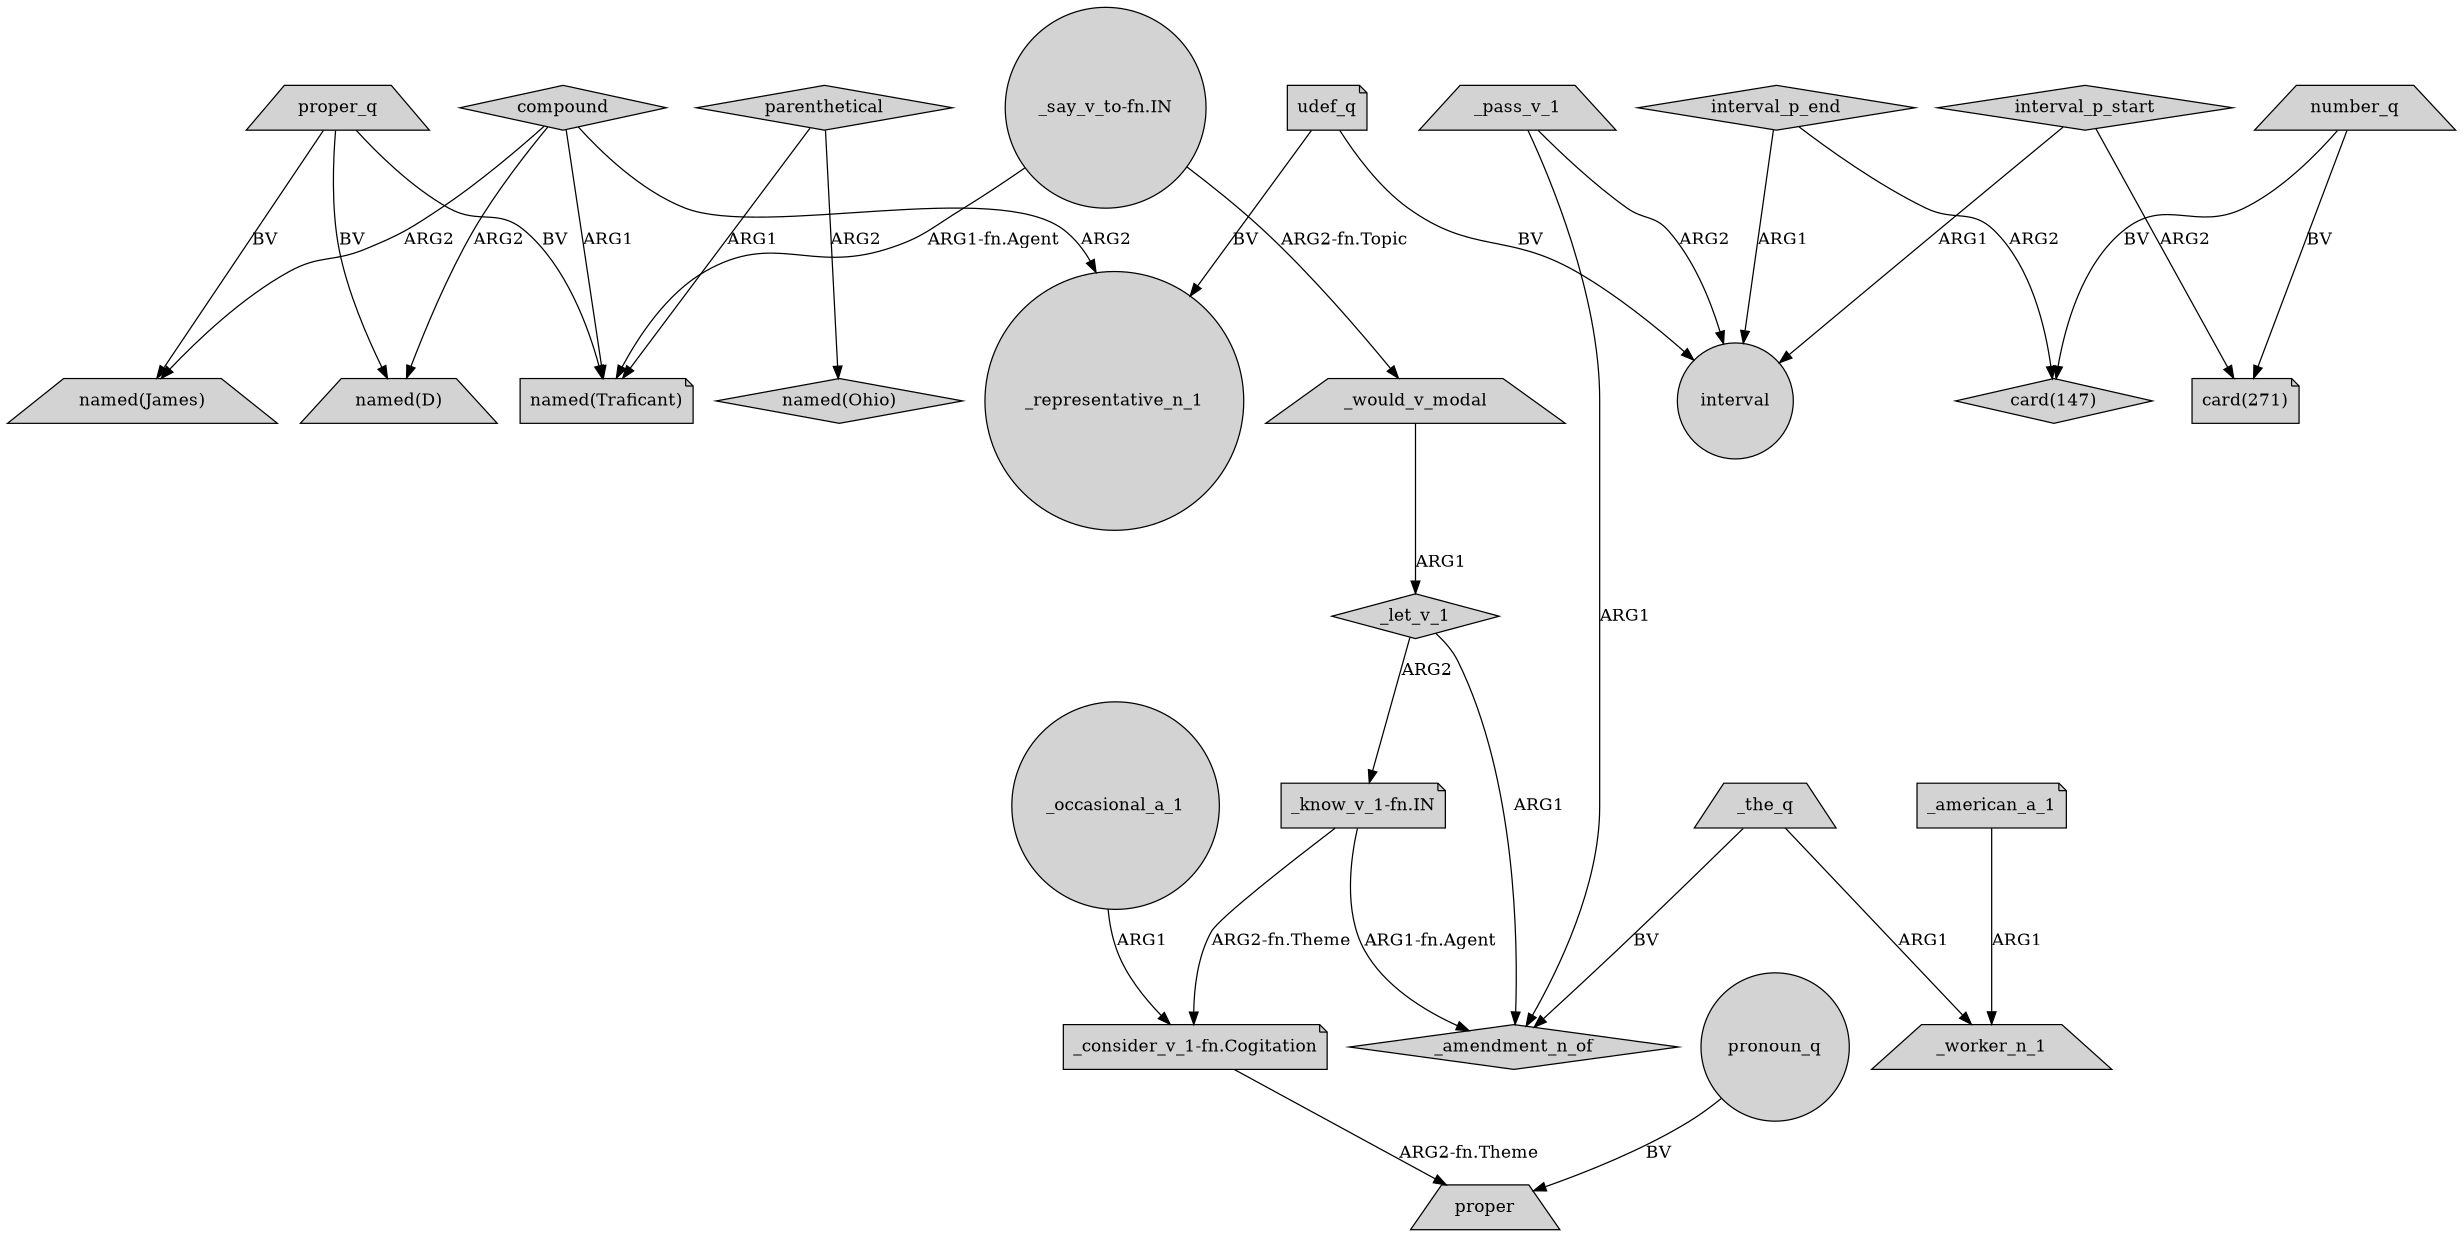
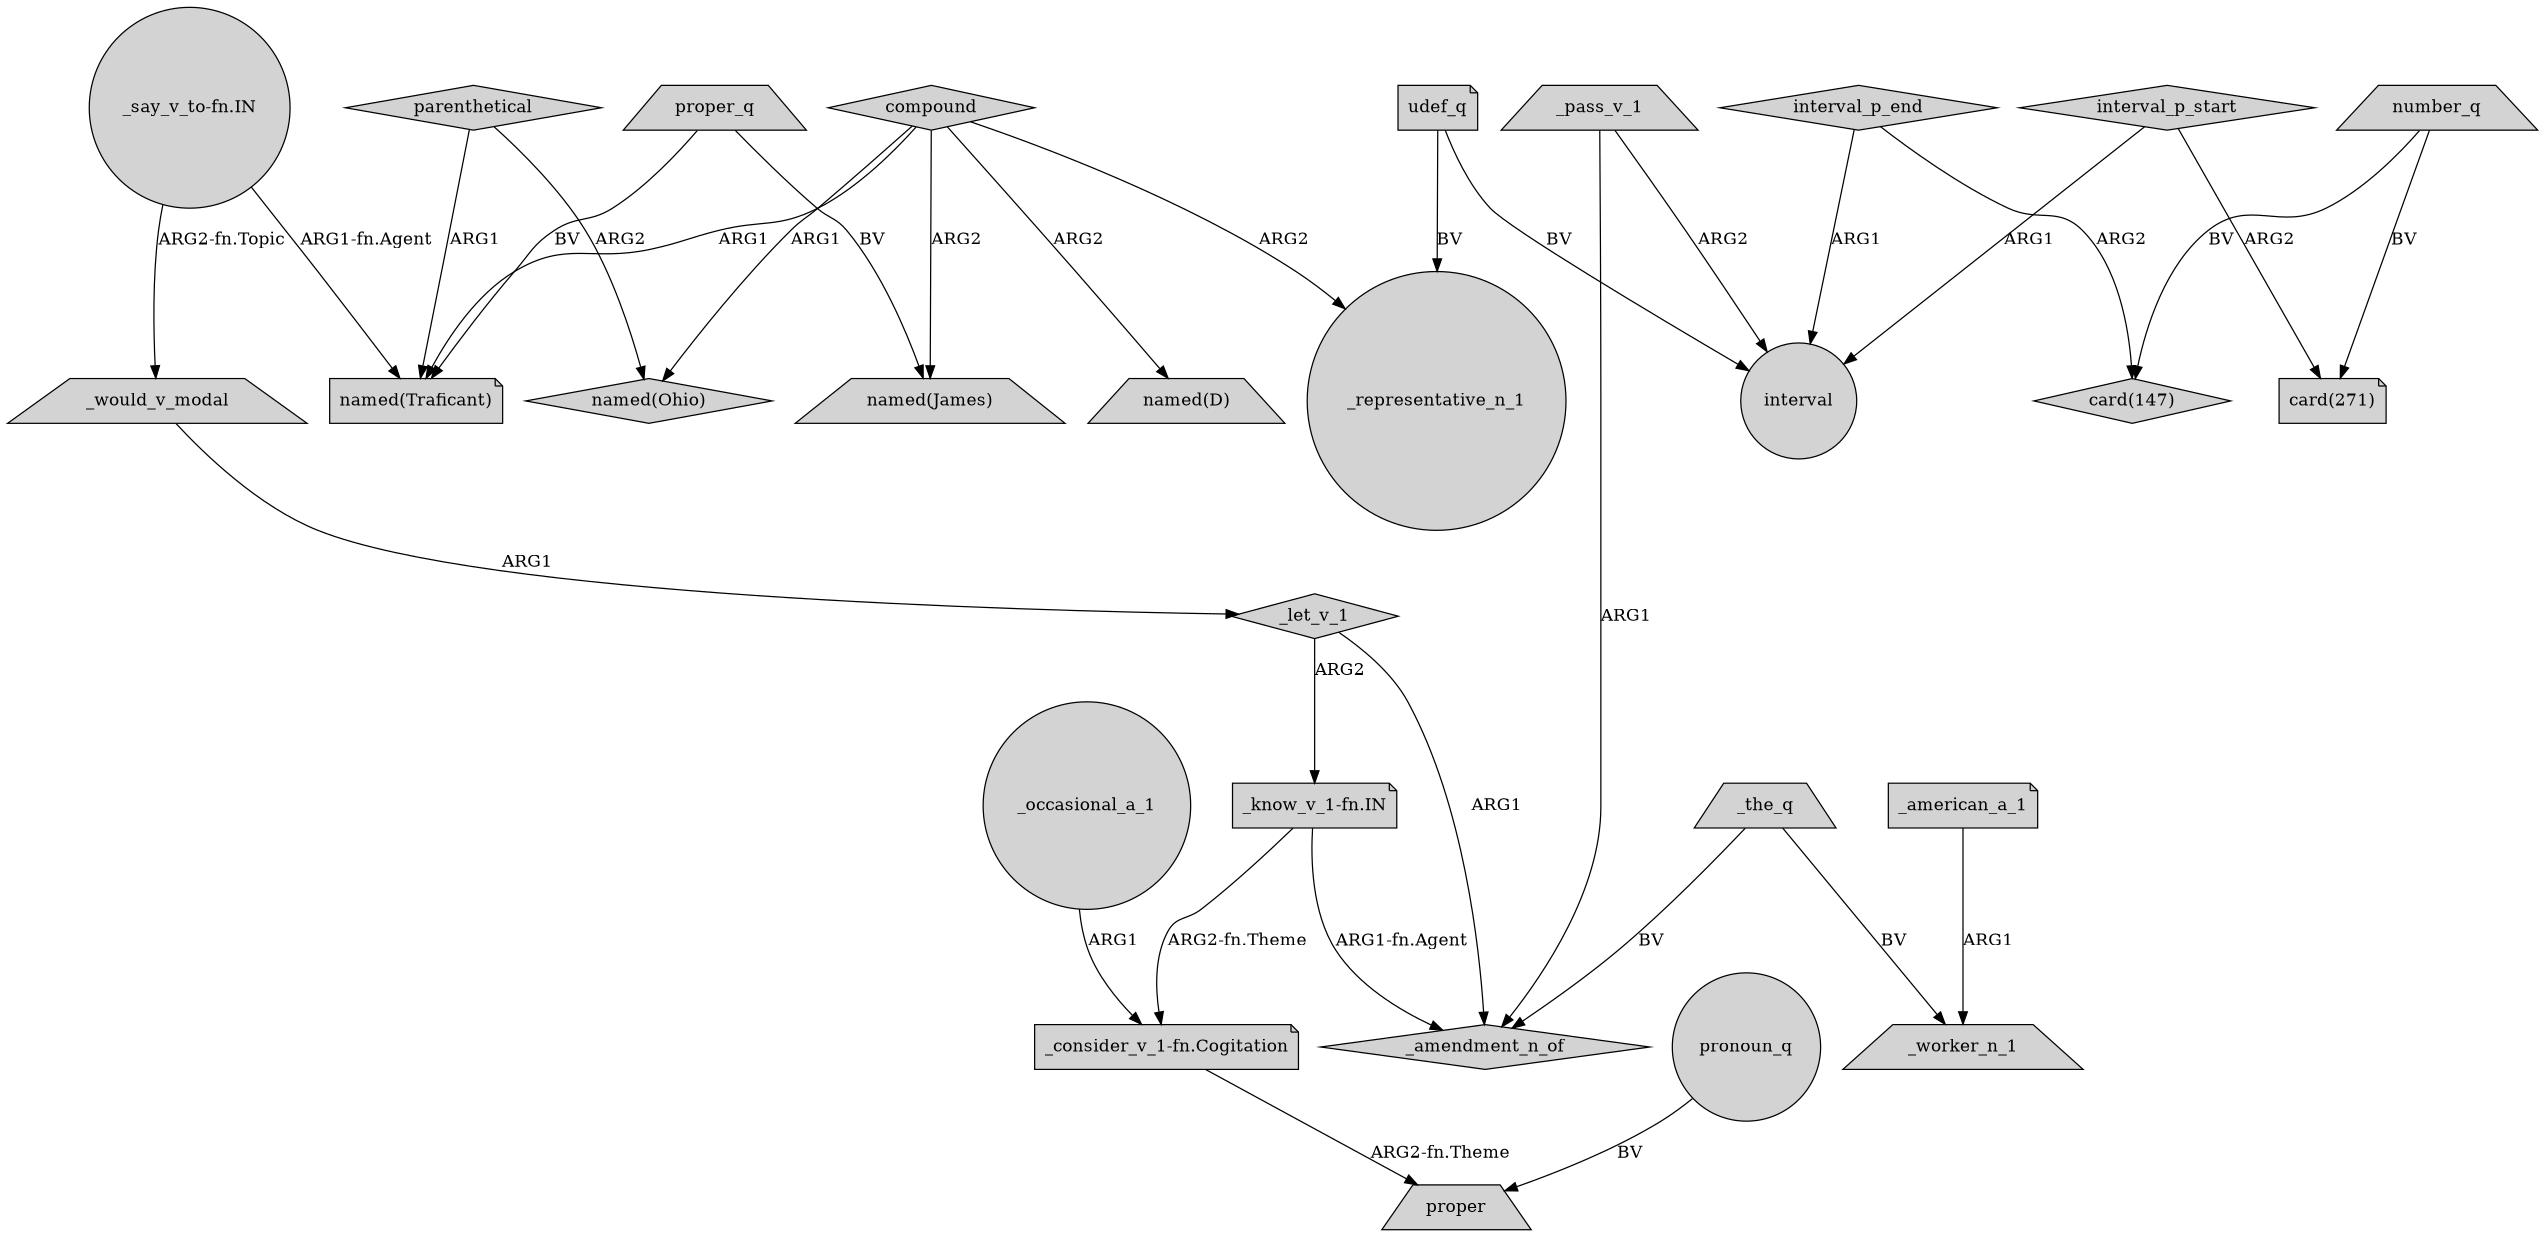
edge "compound" -> "named(Ohio)": added, label "ARG1"
edge "proper_q" -> "named(D)": removed, label "BV"
edge "_the_q" -> "_worker_n_1": label "ARG1" -> "BV"
